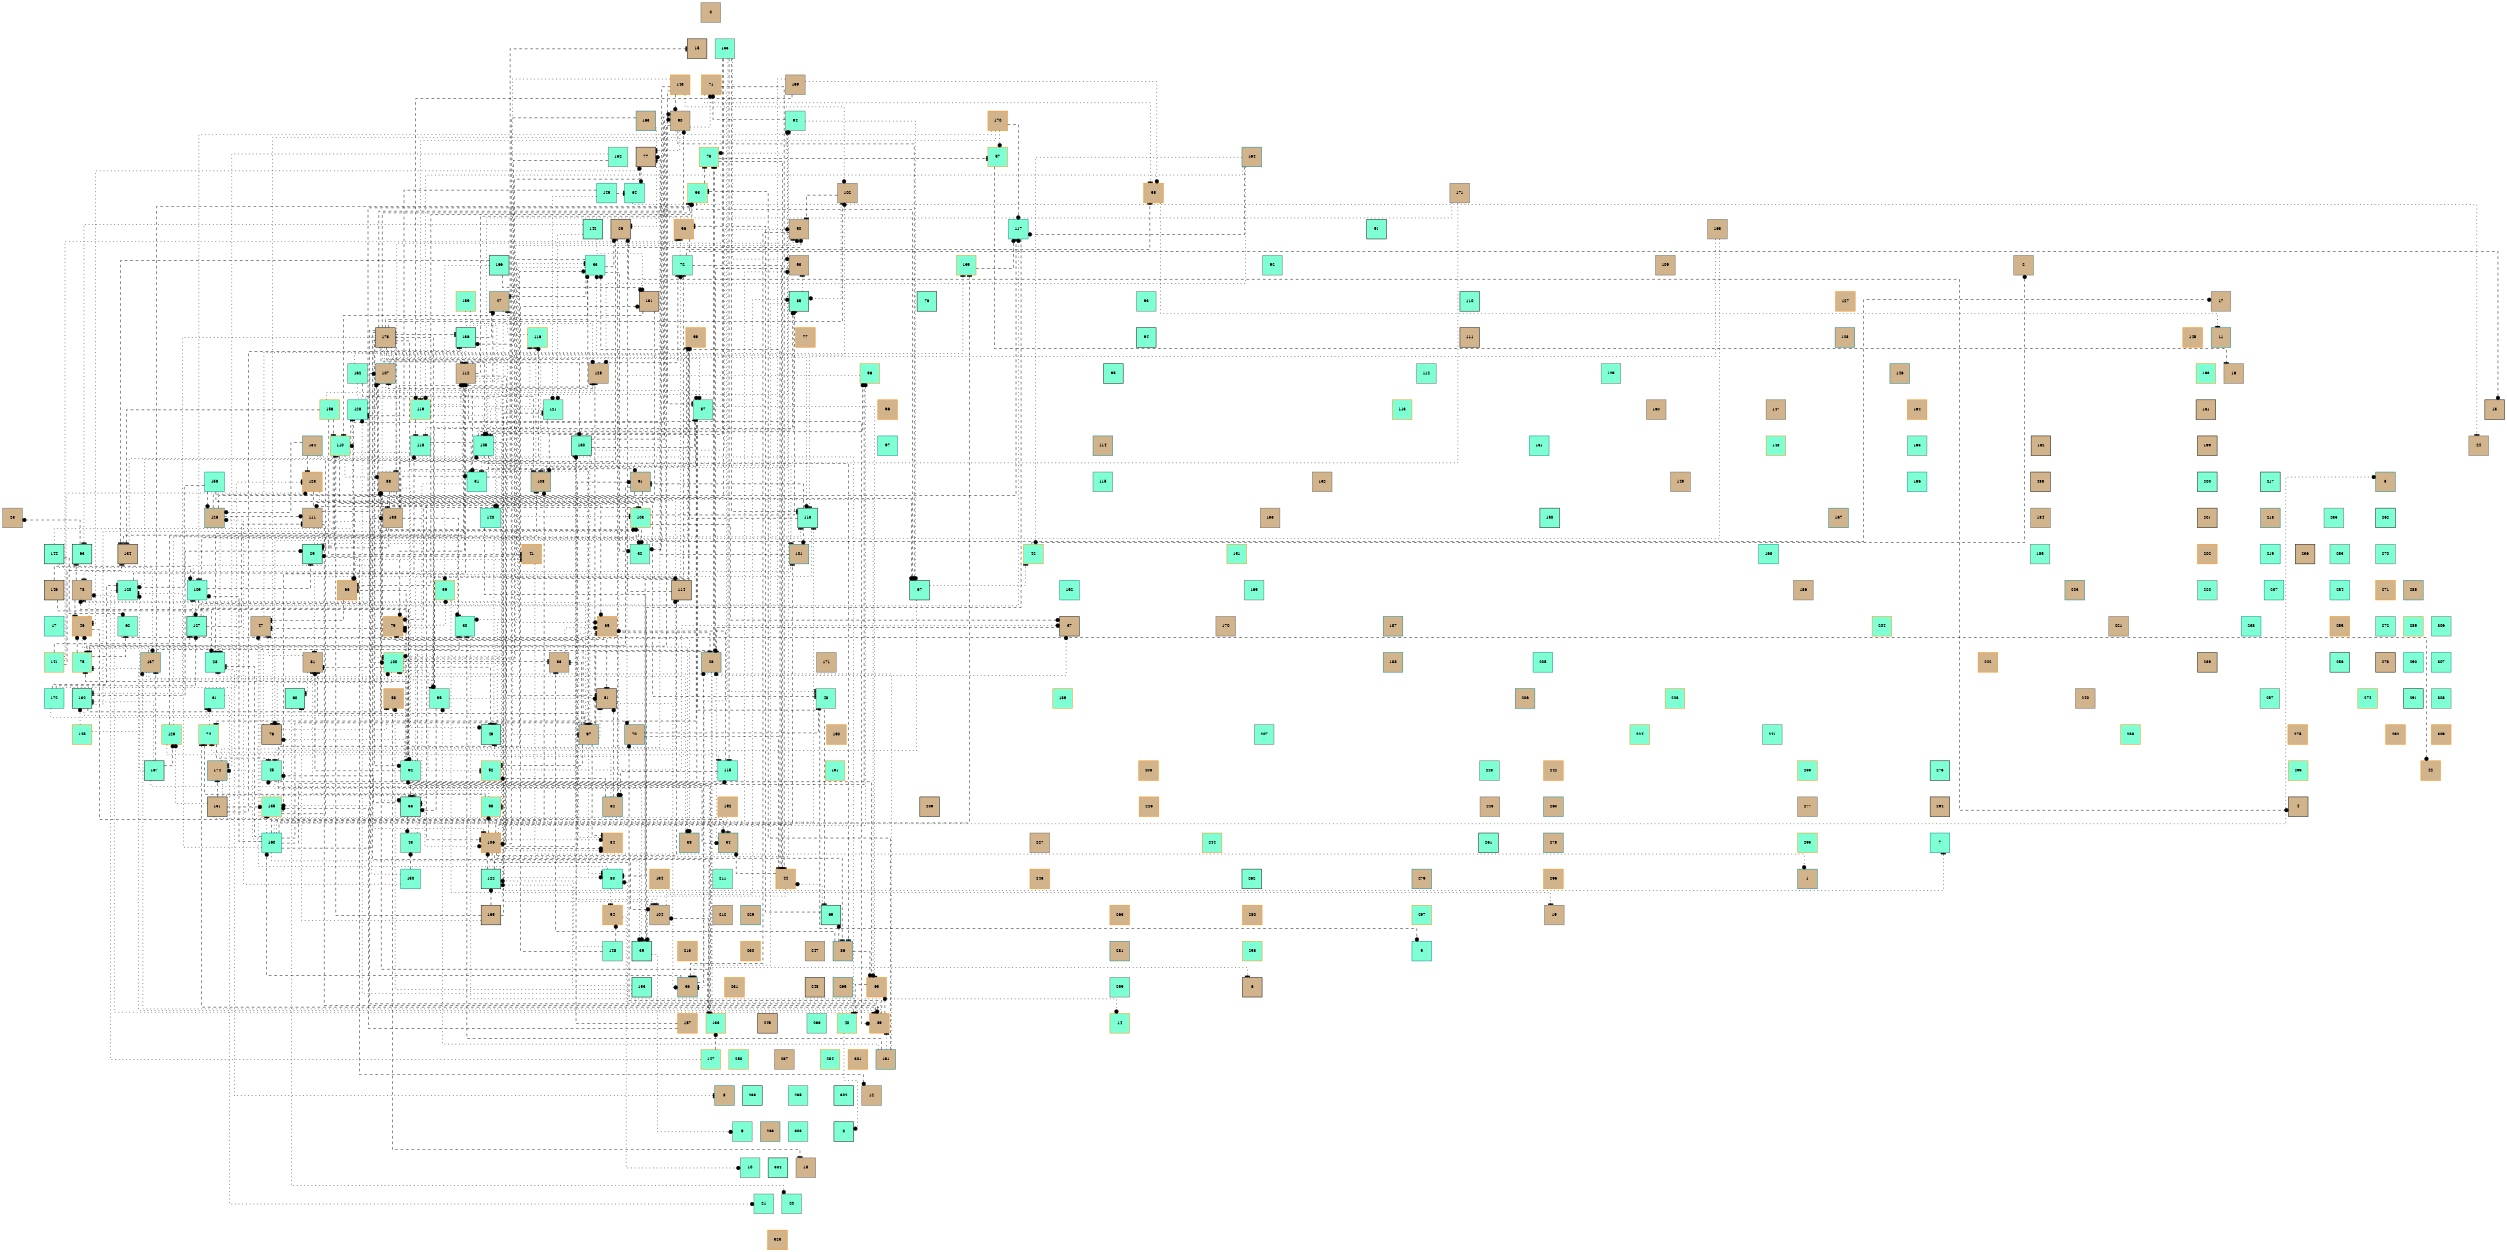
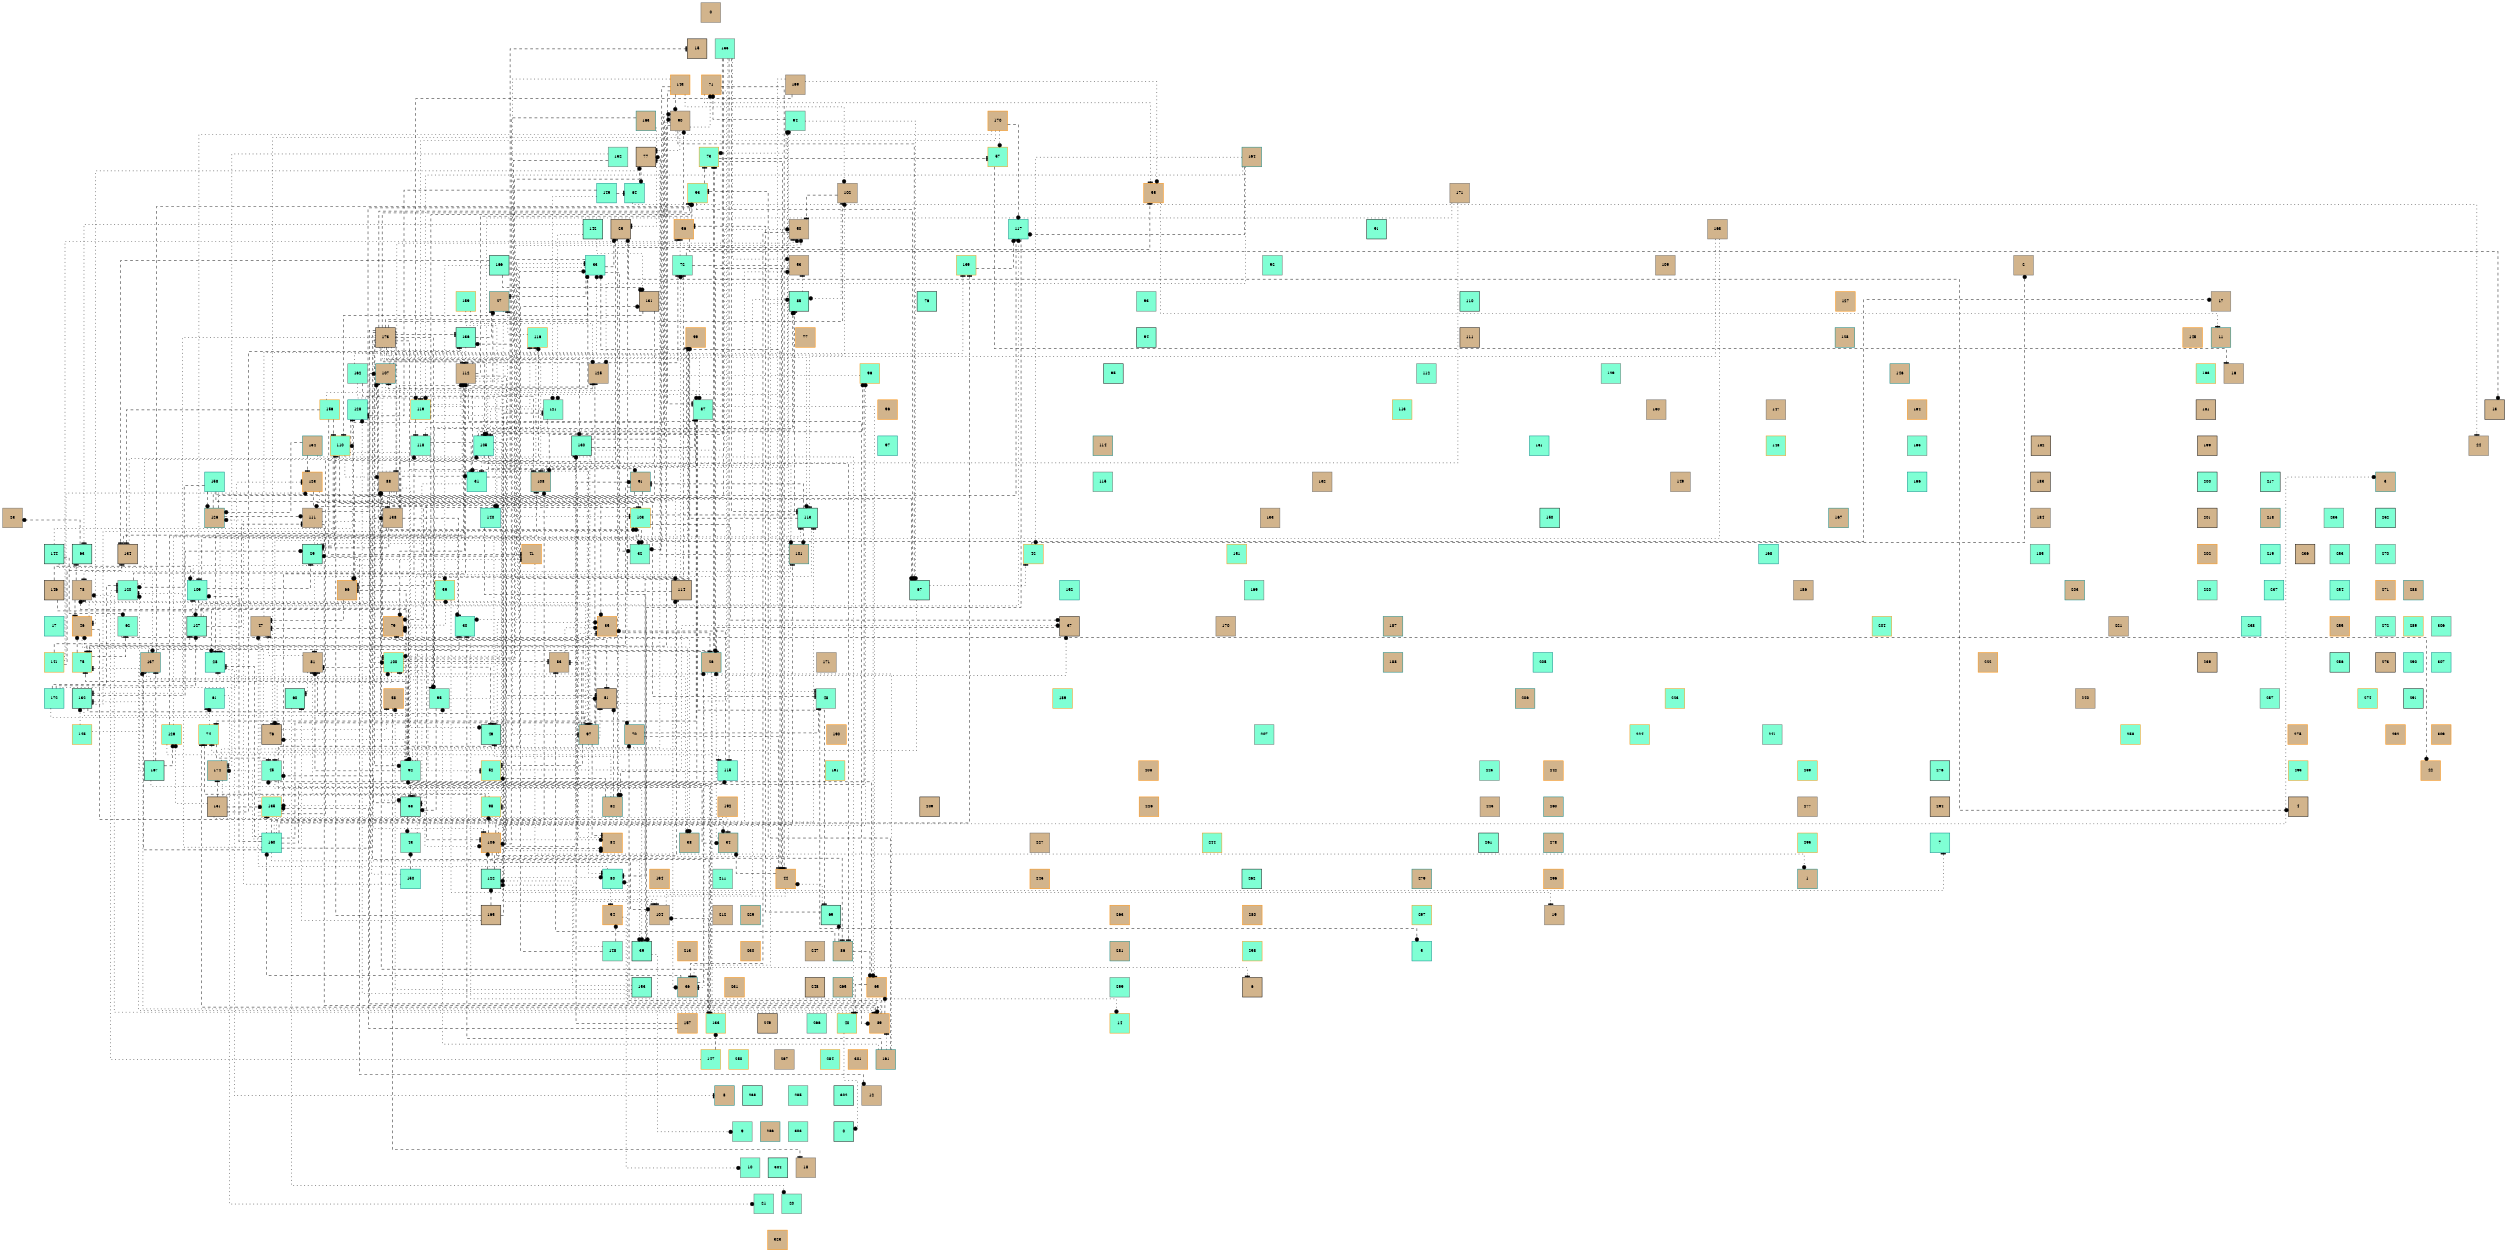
edge "105" -> "101": arrowhead tee -> dot
node "483": label "483" -> "183"
node "308": removed
edge "160" -> "137": added
